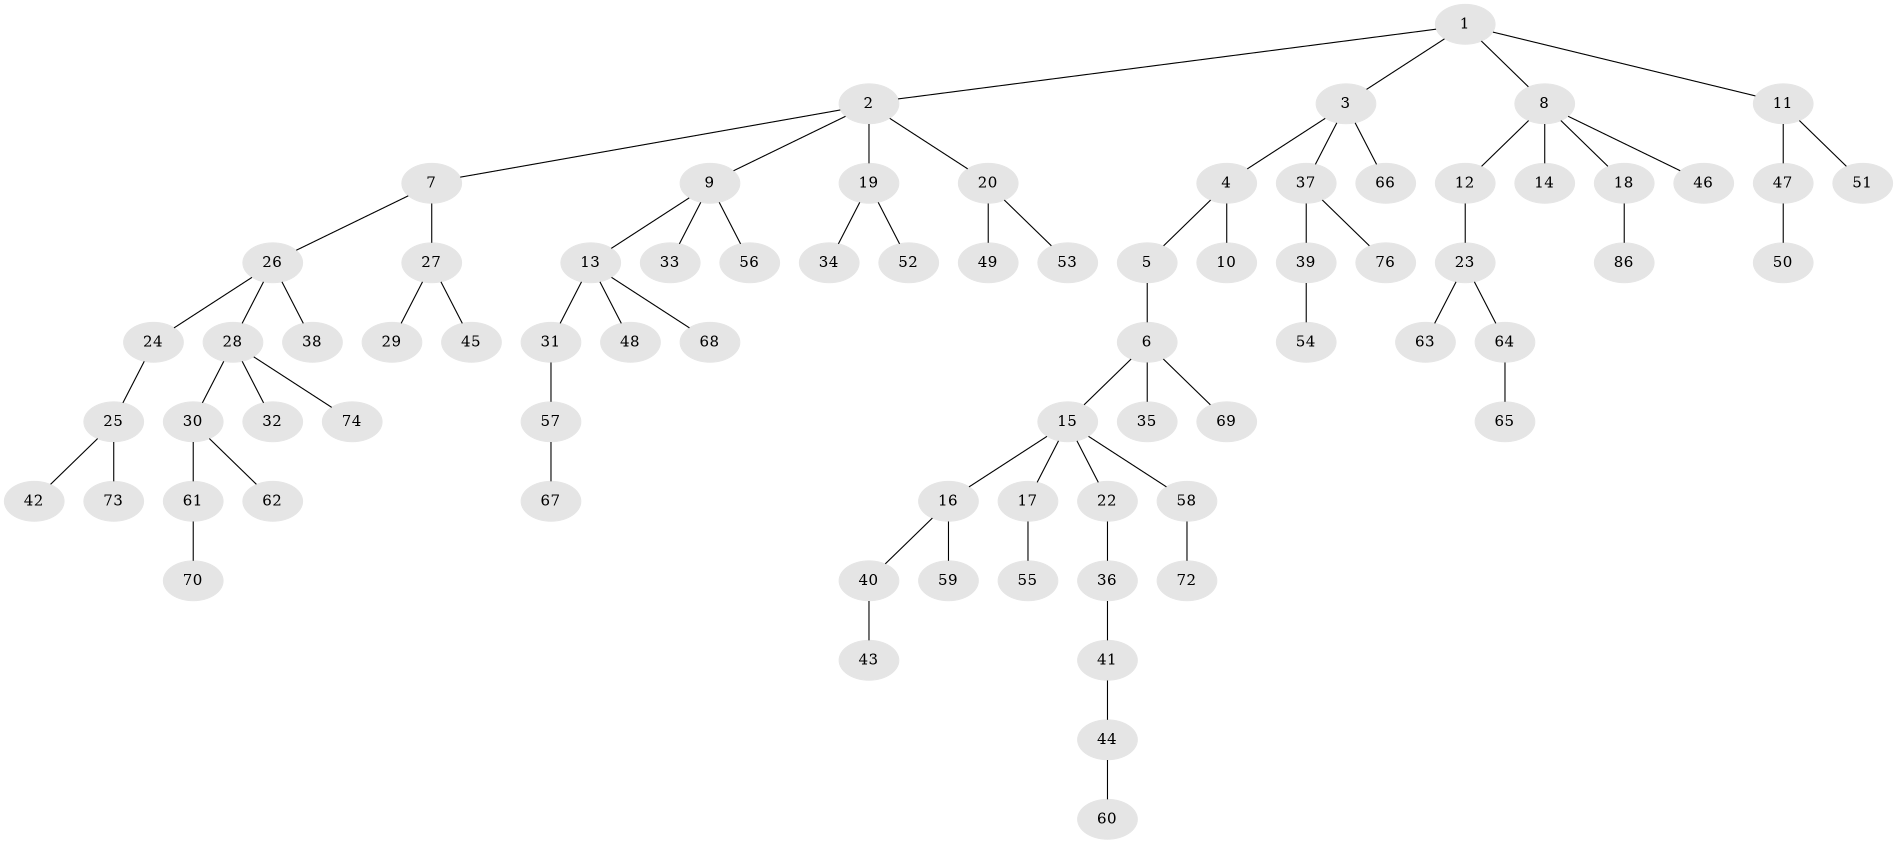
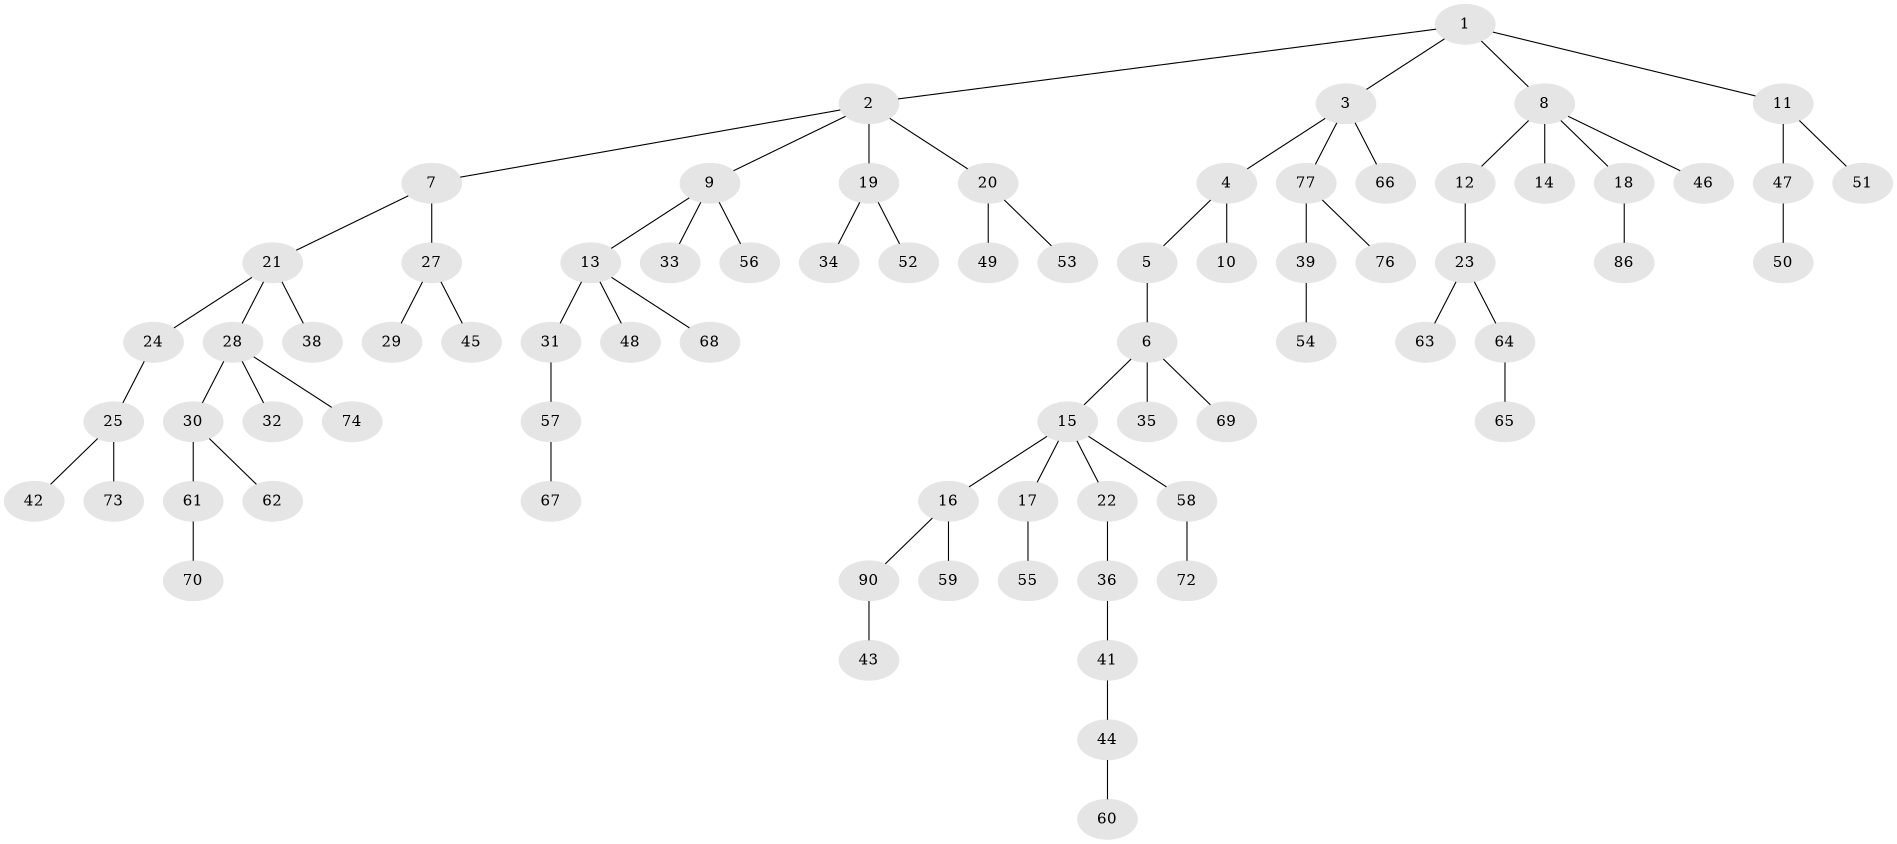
node "37": label "37" -> "77"
node "26": label "26" -> "21"
node "40": label "40" -> "90"
